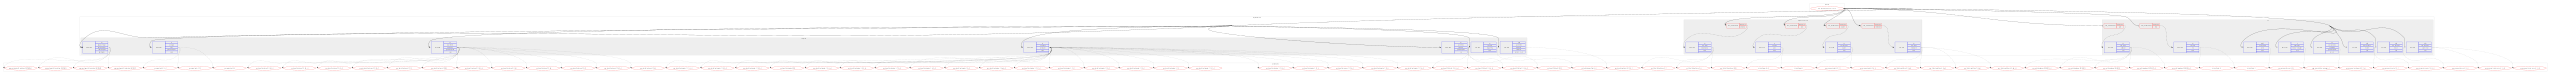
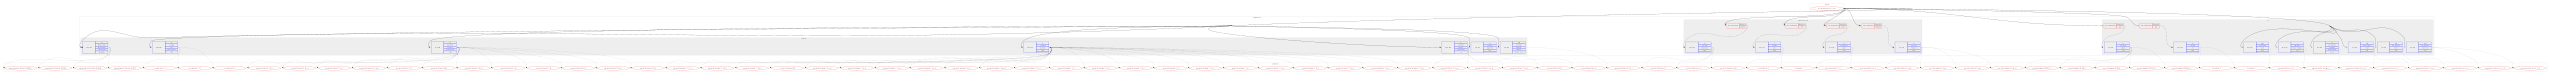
node "sys-devel/automake-1.14.1": added
